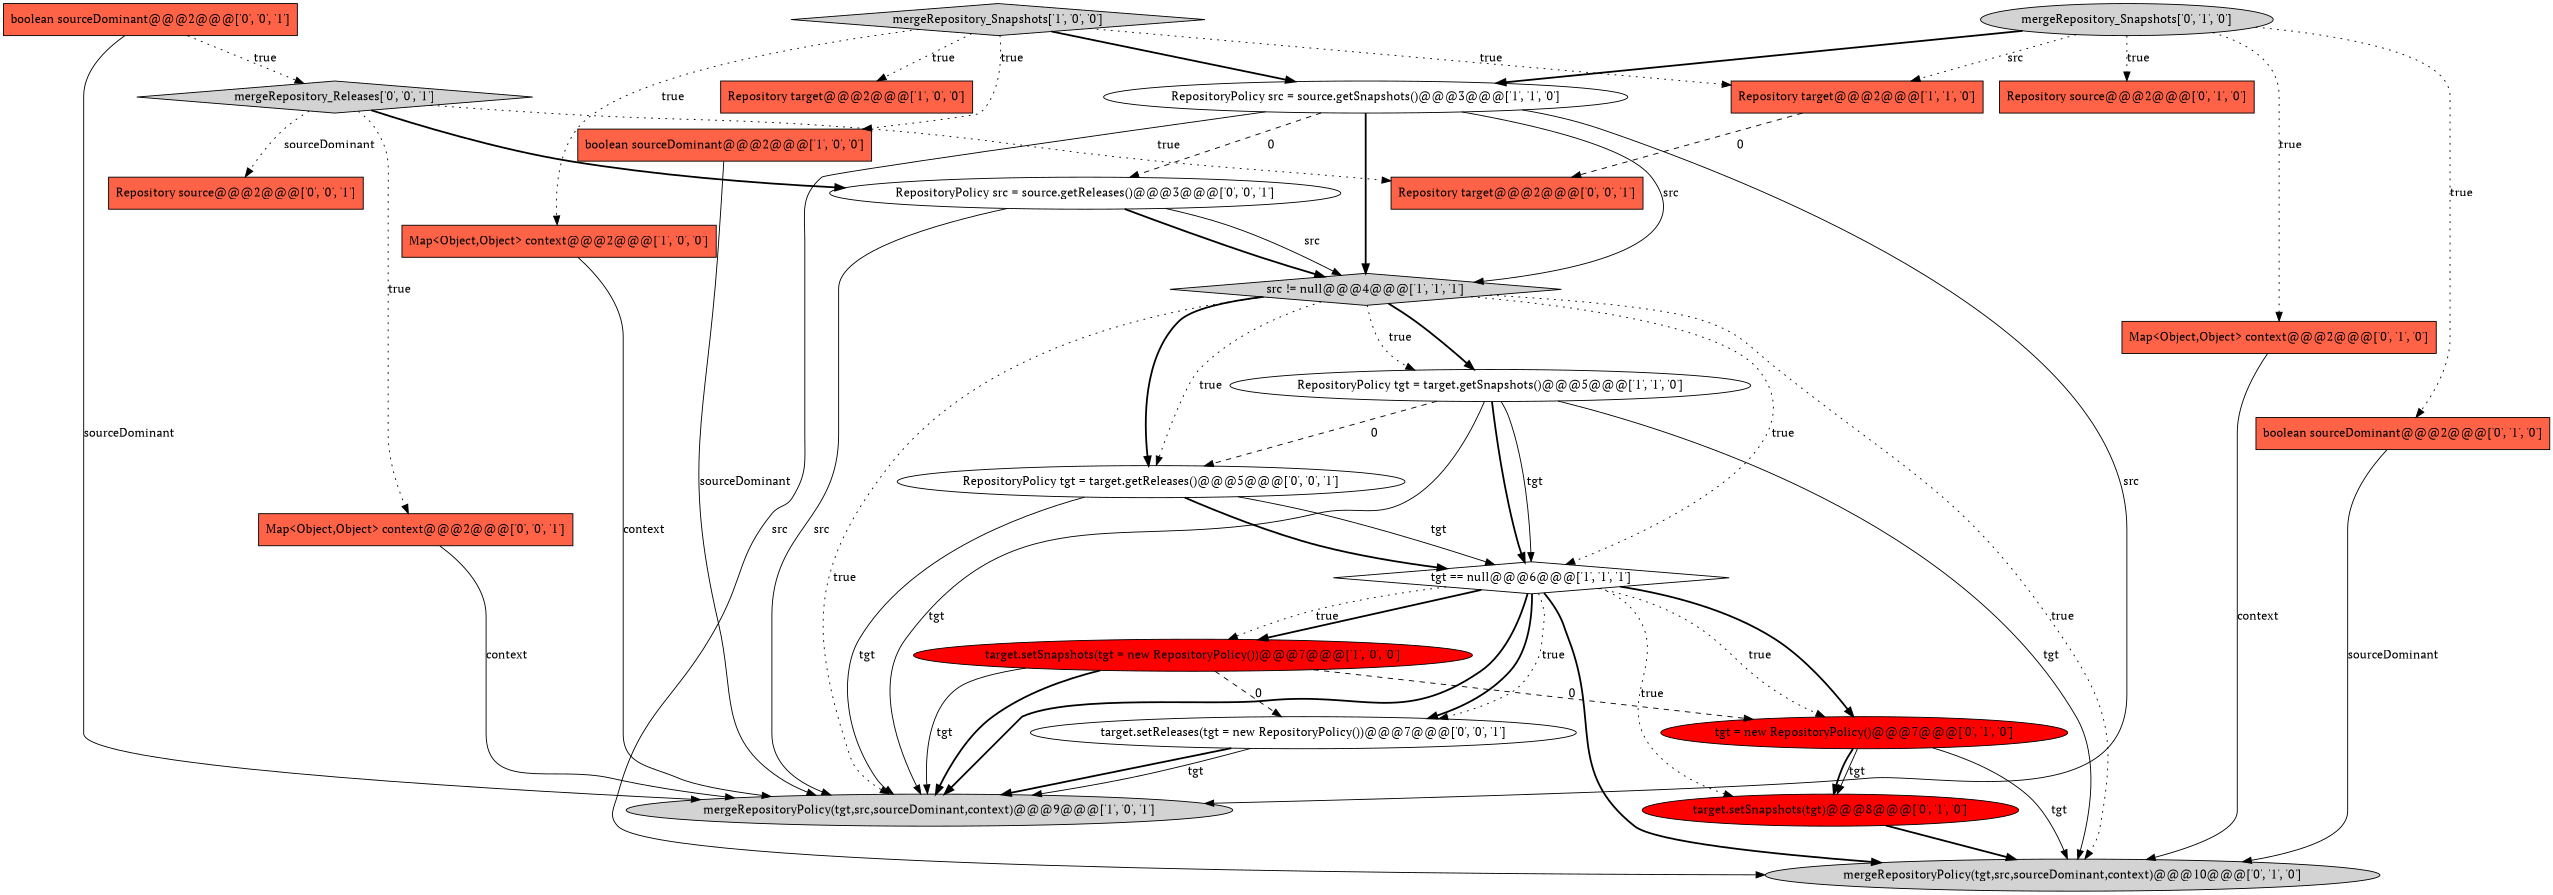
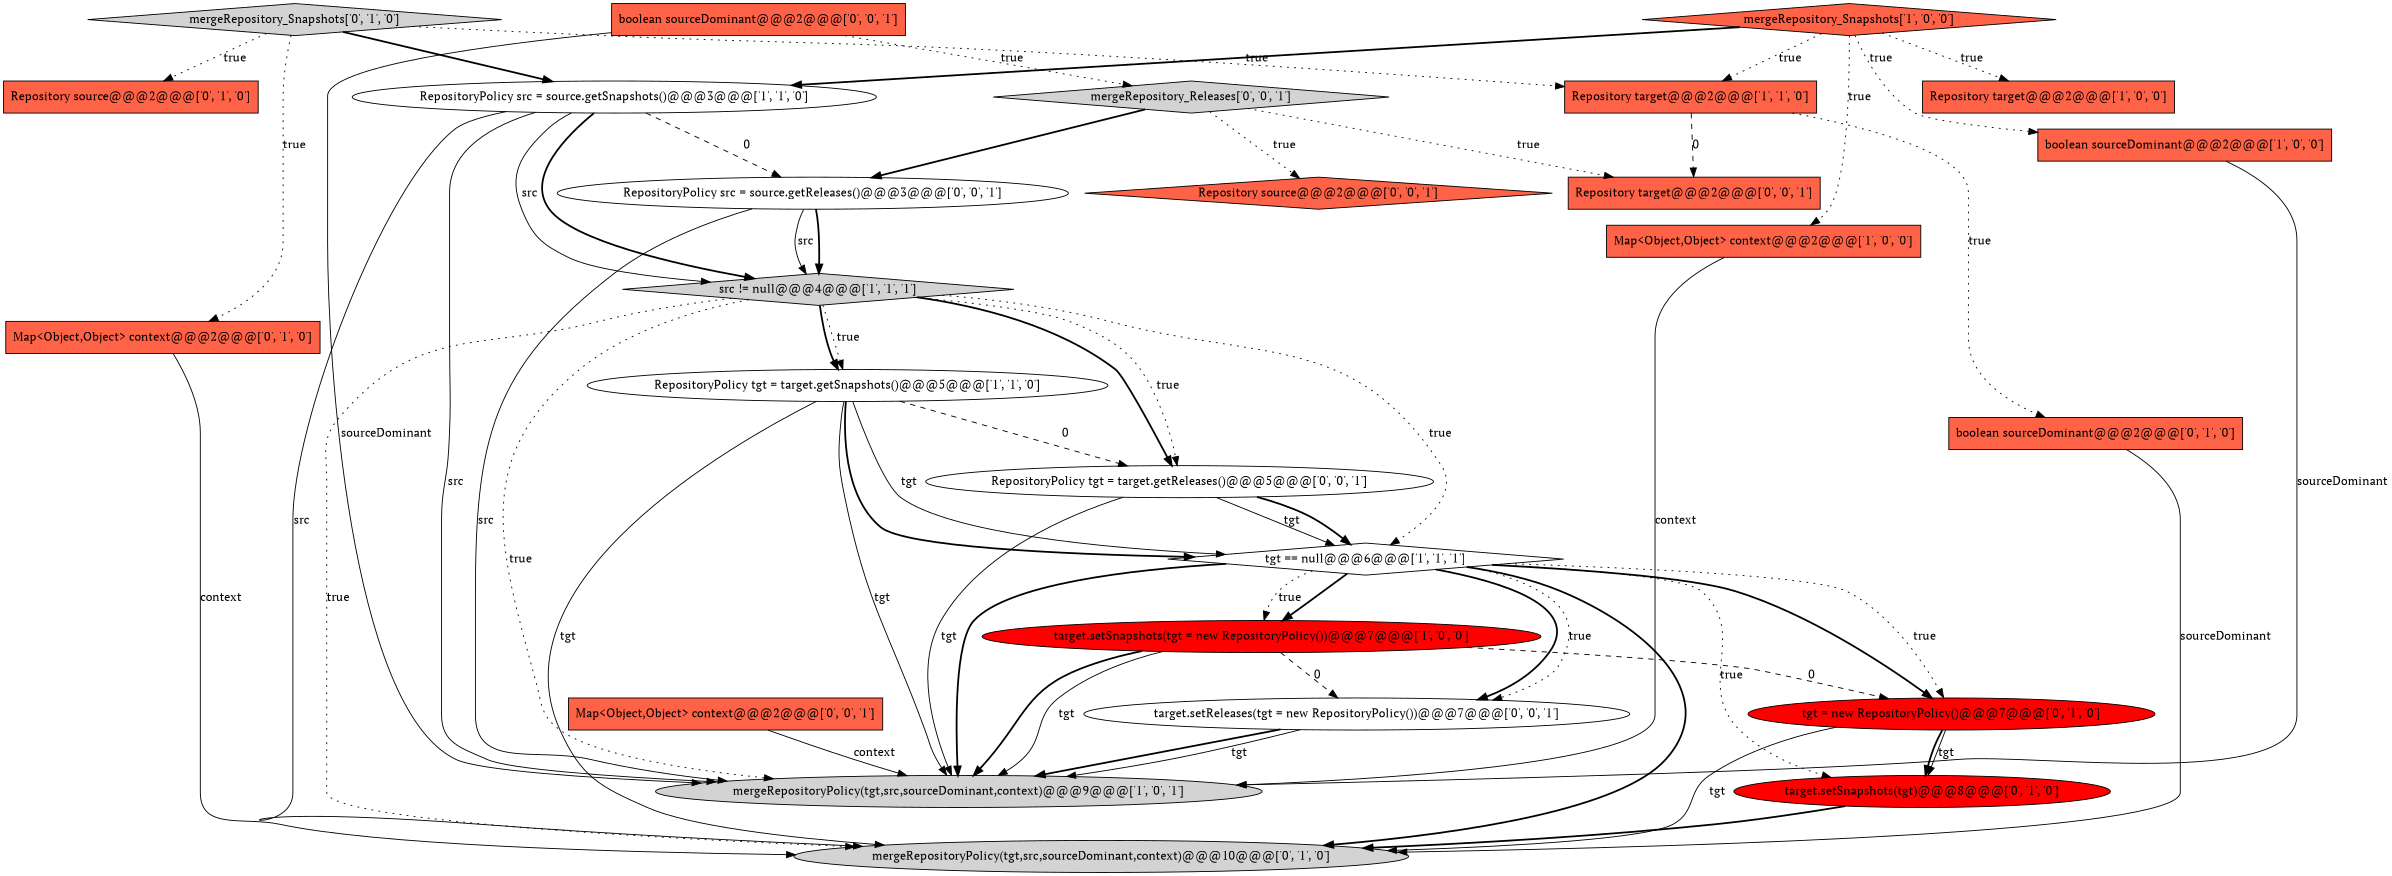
node "mergeRepository_Snapshots['1', '0', '0']": fillcolor lightgray -> tomato
node "mergeRepository_Snapshots['0', '1', '0']": shape ellipse -> diamond
edge "mergeRepository_Snapshots['0', '1', '0']" -> "Repository target@@@2@@@['1', '1', '0']": label "src" -> "true"
edge "mergeRepository_Releases['0', '0', '1']" -> "Repository source@@@2@@@['0', '0', '1']": label "sourceDominant" -> "true"
edge "mergeRepository_Snapshots['0', '1', '0']" -> "boolean sourceDominant@@@2@@@['0', '1', '0']": now "Repository target@@@2@@@['1', '1', '0']" -> "boolean sourceDominant@@@2@@@['0', '1', '0']"
node "Repository source@@@2@@@['0', '0', '1']": shape box -> diamond
edge "mergeRepository_Releases['0', '0', '1']" -> "Map<Object,Object> context@@@2@@@['0', '0', '1']": removed, label "true"
